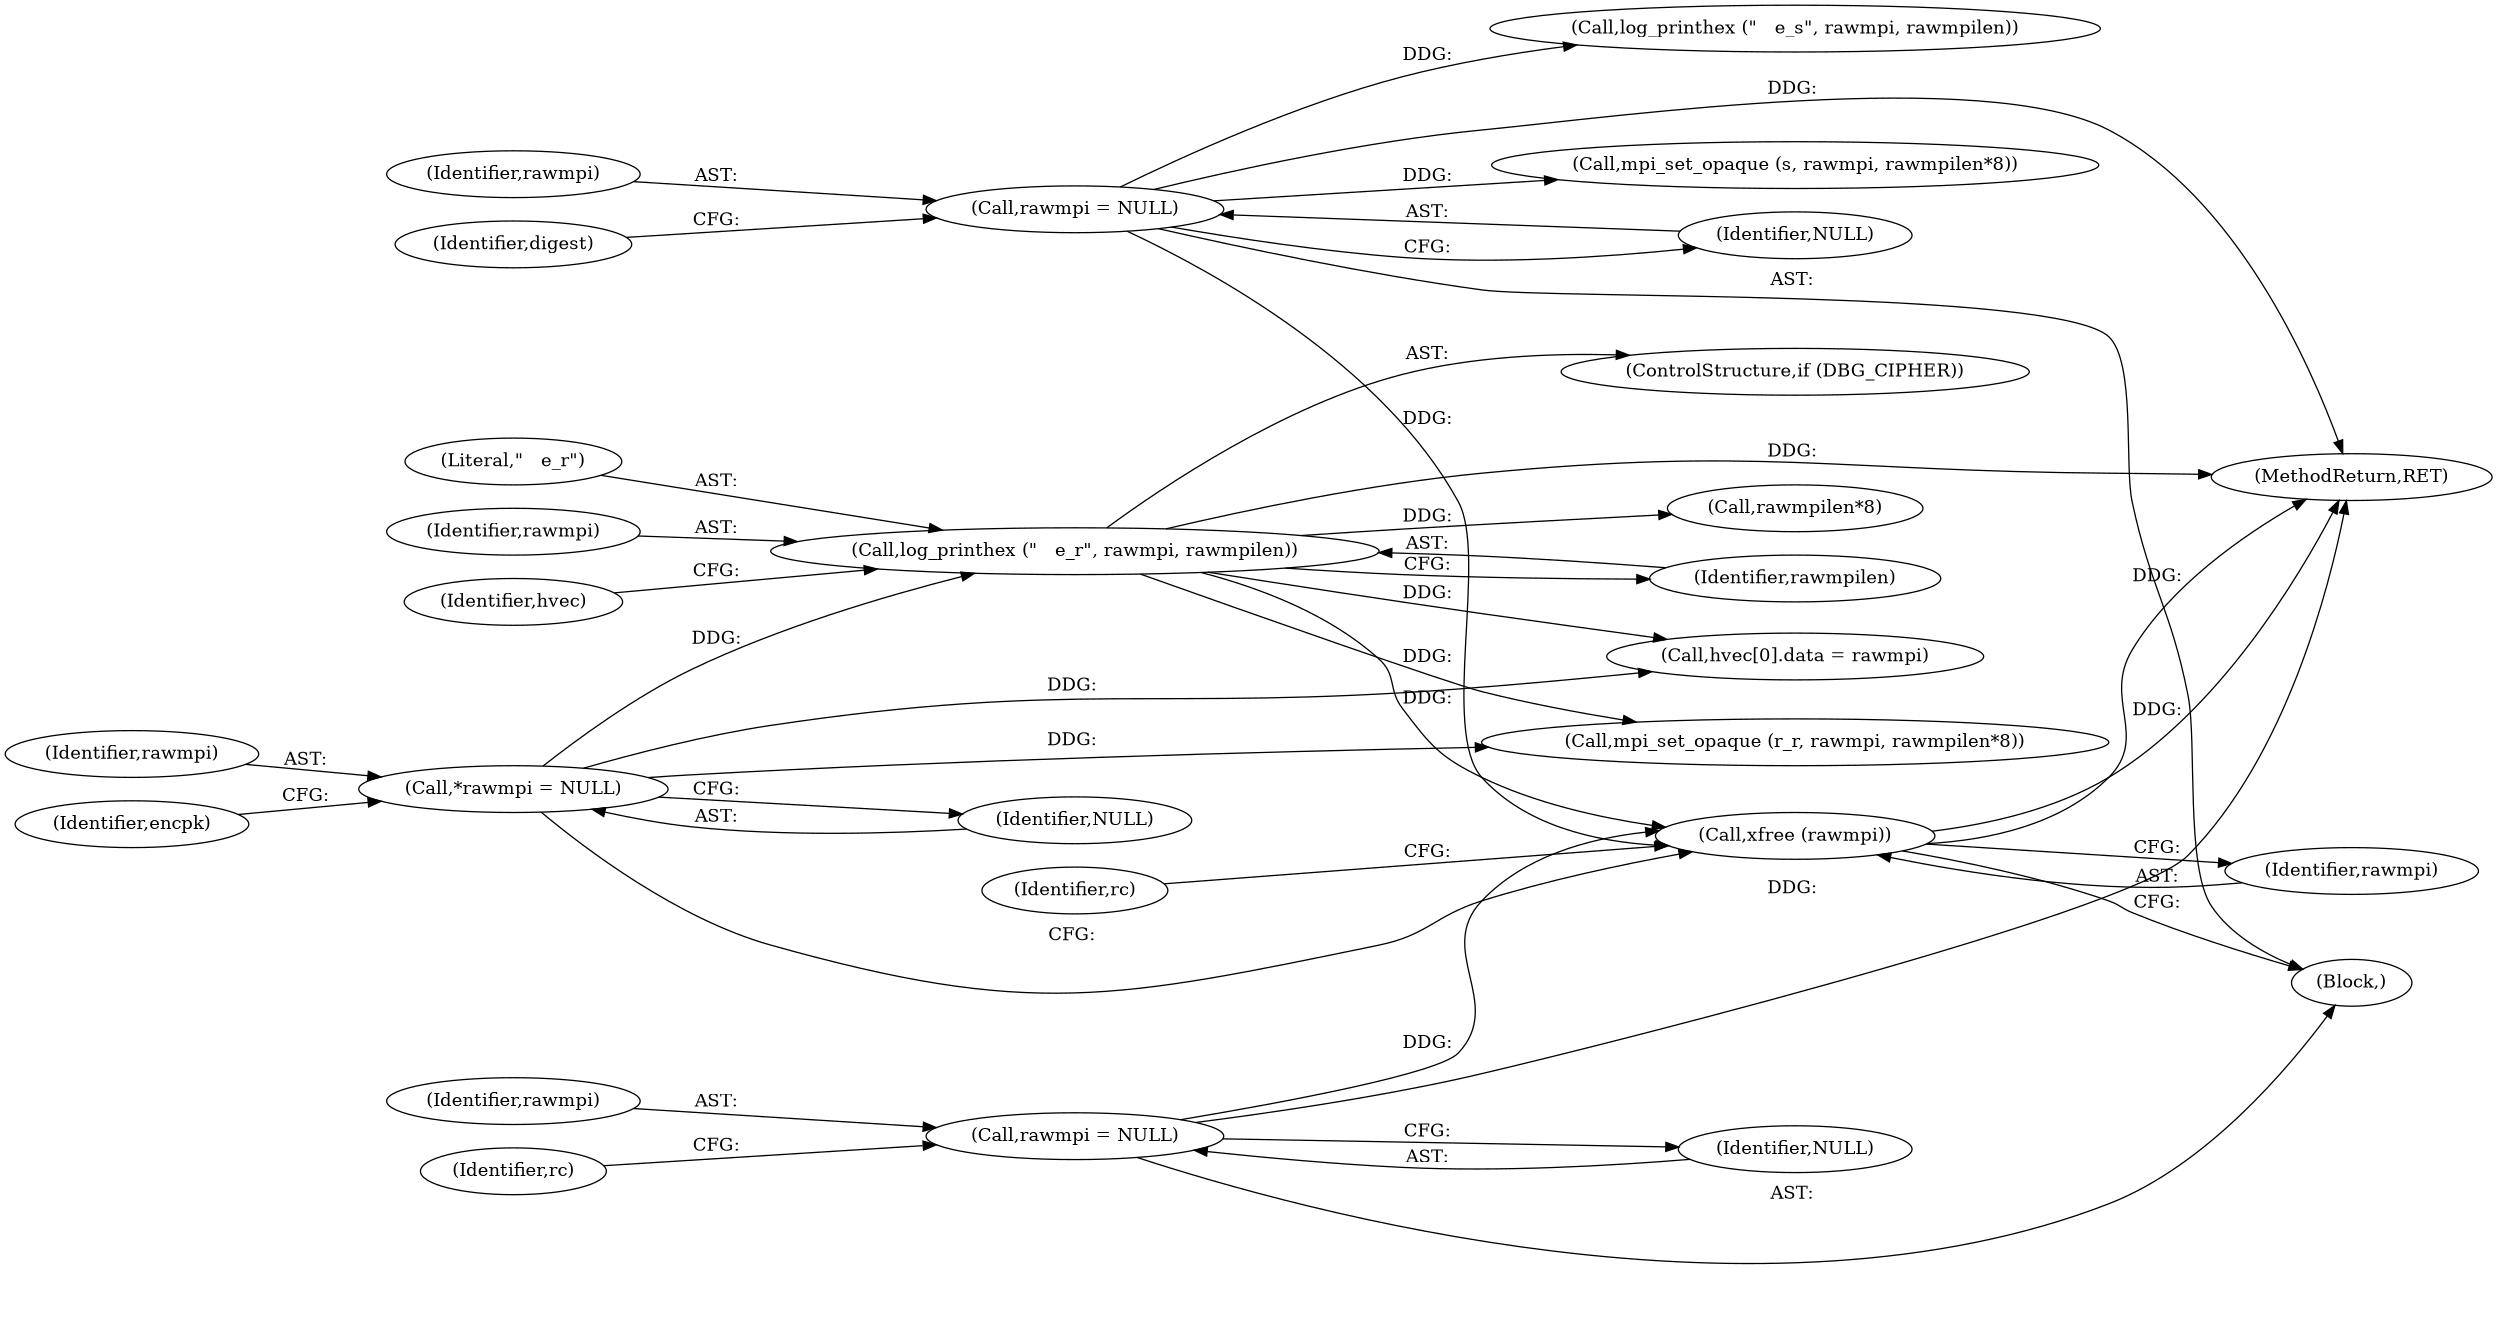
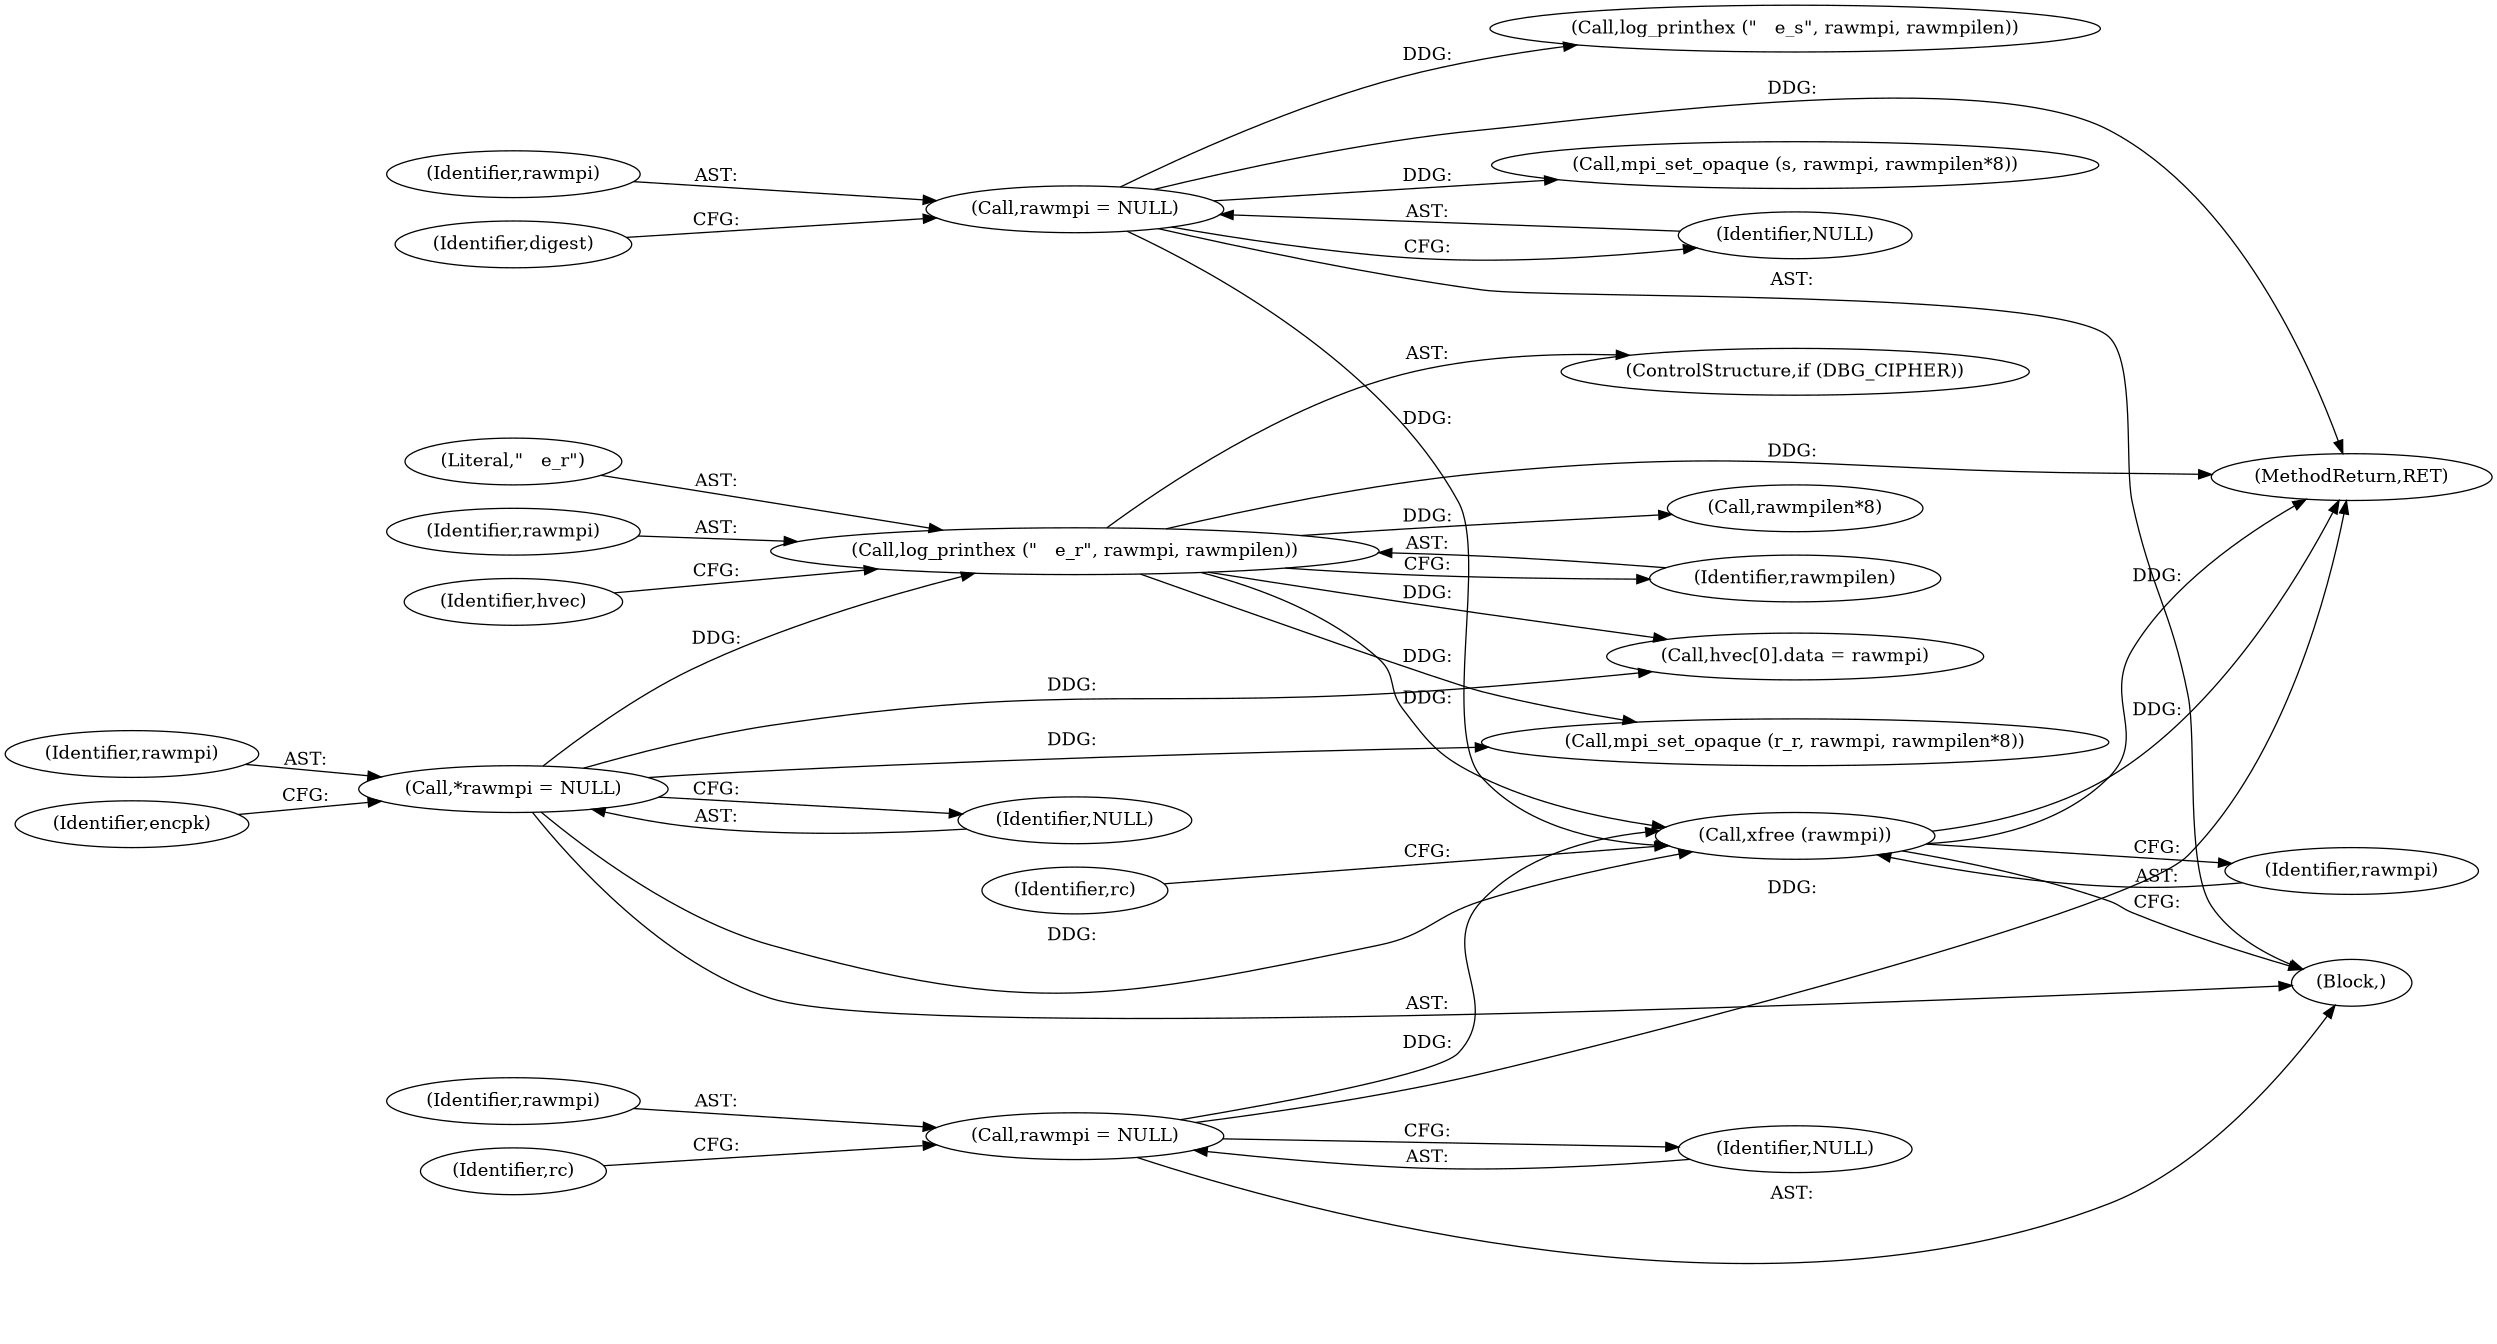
edge "(Call,*rawmpi = NULL)" -> "(Call,xfree (rawmpi))": label "CFG: " -> "DDG: "
edge "(Call,*rawmpi = NULL)" -> "(Block,)": added, label "AST:"
